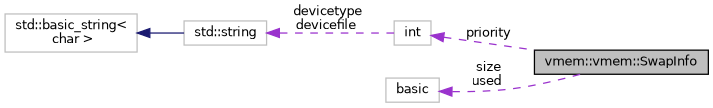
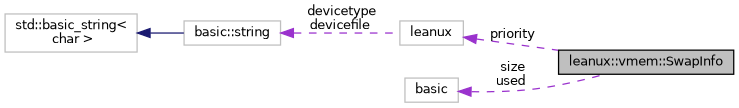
node "std::string": label "std::string" -> "basic::string"
node "int": label "int" -> "leanux"
node "vmem::vmem::SwapInfo": label "vmem::vmem::SwapInfo" -> "leanux::vmem::SwapInfo"
